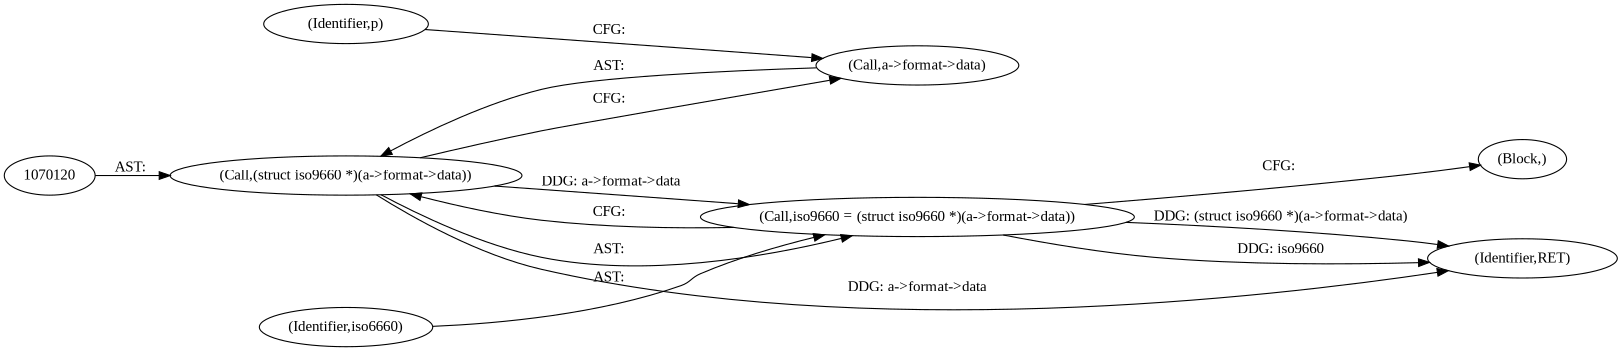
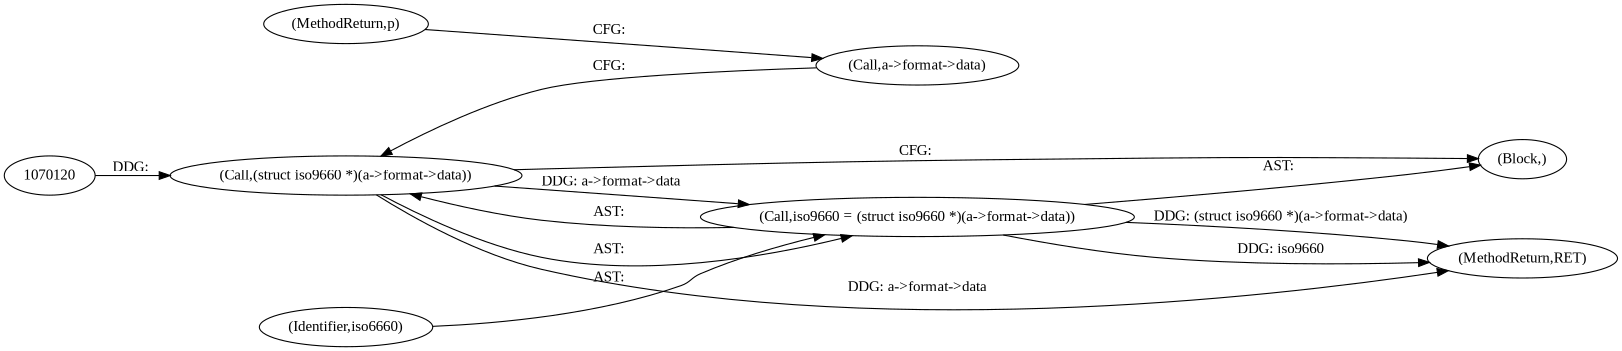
node "(Identifier,p)": label "(Identifier,p)" -> "(MethodReturn,p)"
edge "(Call,a->format->data)" -> "(Call,(struct iso9660 *)(a->format->data))": label "AST: " -> "CFG: "
edge "(Call,(struct iso9660 *)(a->format->data))" -> "(Call,a->format->data)": now "(Call,(struct iso9660 *)(a->format->data))" -> "(Block,)"
edge "(Call,iso9660 = (struct iso9660 *)(a->format->data))" -> "(Block,)": label "CFG: " -> "AST: "
edge "1070120" -> "(Call,(struct iso9660 *)(a->format->data))": label "AST: " -> "DDG: "
edge "(Call,iso9660 = (struct iso9660 *)(a->format->data))" -> "(Call,(struct iso9660 *)(a->format->data))": label "CFG: " -> "AST: "
node "(Identifier,RET)": label "(Identifier,RET)" -> "(MethodReturn,RET)"
